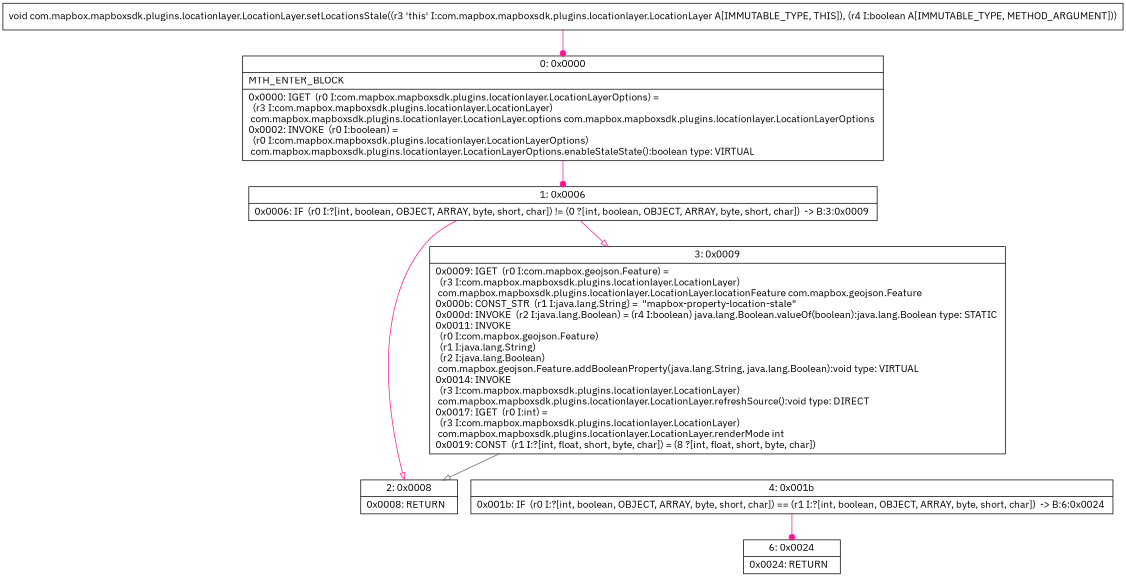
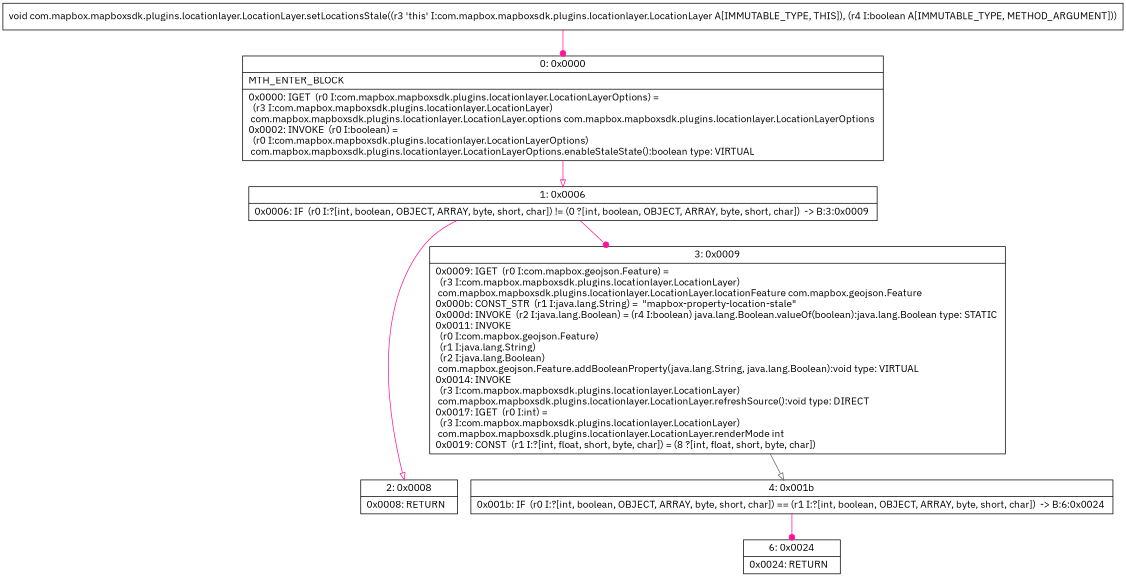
edge "0: 0x0000" -> "1: 0x0006": arrowhead dot -> onormal
edge "1: 0x0006" -> "3: 0x0009": arrowhead onormal -> dot
edge "3: 0x0009" -> "2: 0x0008": now "3: 0x0009" -> "4: 0x001b"
